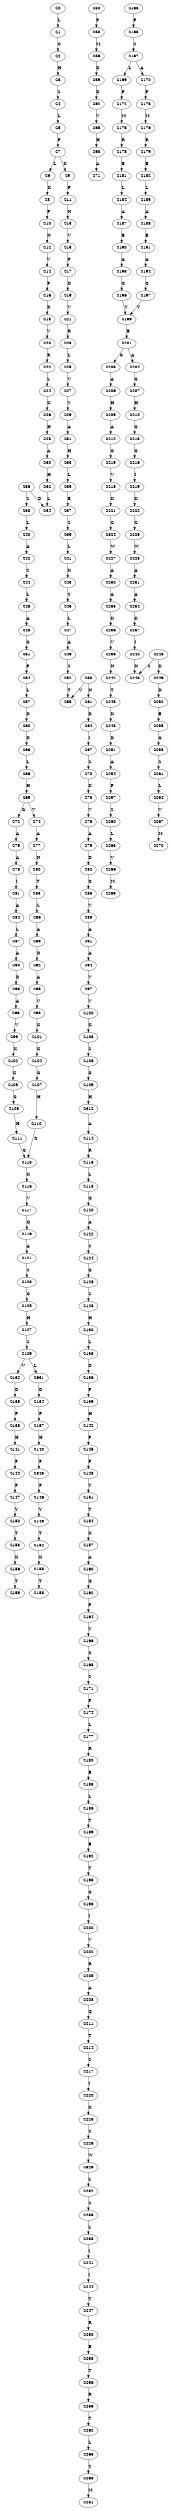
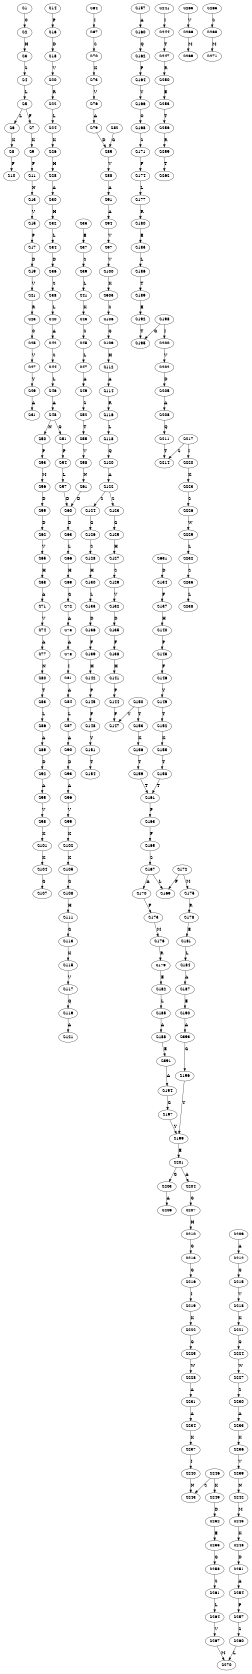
node "S0": removed
edge "S169" -> "S172": reversed
edge "S7" -> "S6": now "S5" -> "S6"
node "S12": removed
node "S191": label "S191" -> "S891"
node "S193": label "S193" -> "S393"
edge "S23" -> "S25": label "L" -> "C"
edge "S206" -> "S209": removed, label "H"
edge "S48" -> "S50": added, label "N"
node "S33": removed
edge "S36" -> "S34": reversed
node "S824": label "S824" -> "S224"
edge "S227" -> "S230": label "A" -> "S"
edge "S58" -> "S55": reversed
edge "S242" -> "S245": label "T" -> "M"
edge "S61" -> "S64": now "S61" -> "S60"
node "S161": added
edge "S69" -> "S74": now "S71" -> "S74"
edge "S260" -> "S263": now "S260" -> "S270"
edge "S79" -> "S82": now "S79" -> "S85"
node "S103": label "S103" -> "S503"
node "S312": label "S312" -> "S112"
node "S110": removed
edge "S121" -> "S123": now "S122" -> "S123"
edge "S129" -> "S631": removed, label "L"
node "S843": label "S843" -> "S143"
edge "S147" -> "S150": reversed
edge "S154" -> "S157": removed, label "K"
edge "S195" -> "S198": reversed
edge "S202" -> "S205": label "R" -> "D"
edge "S214" -> "S217": reversed
node "S329": label "S329" -> "S229"
edge "S238" -> "S241": removed, label "I"
edge "S262" -> "S265": removed, label "L"
node "S281": label "S281" -> "S271"
